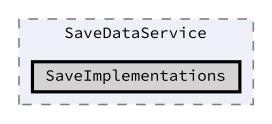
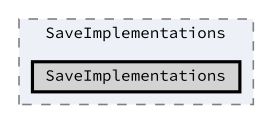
cluster "SaveDataService": label "SaveDataService" -> "SaveImplementations"
